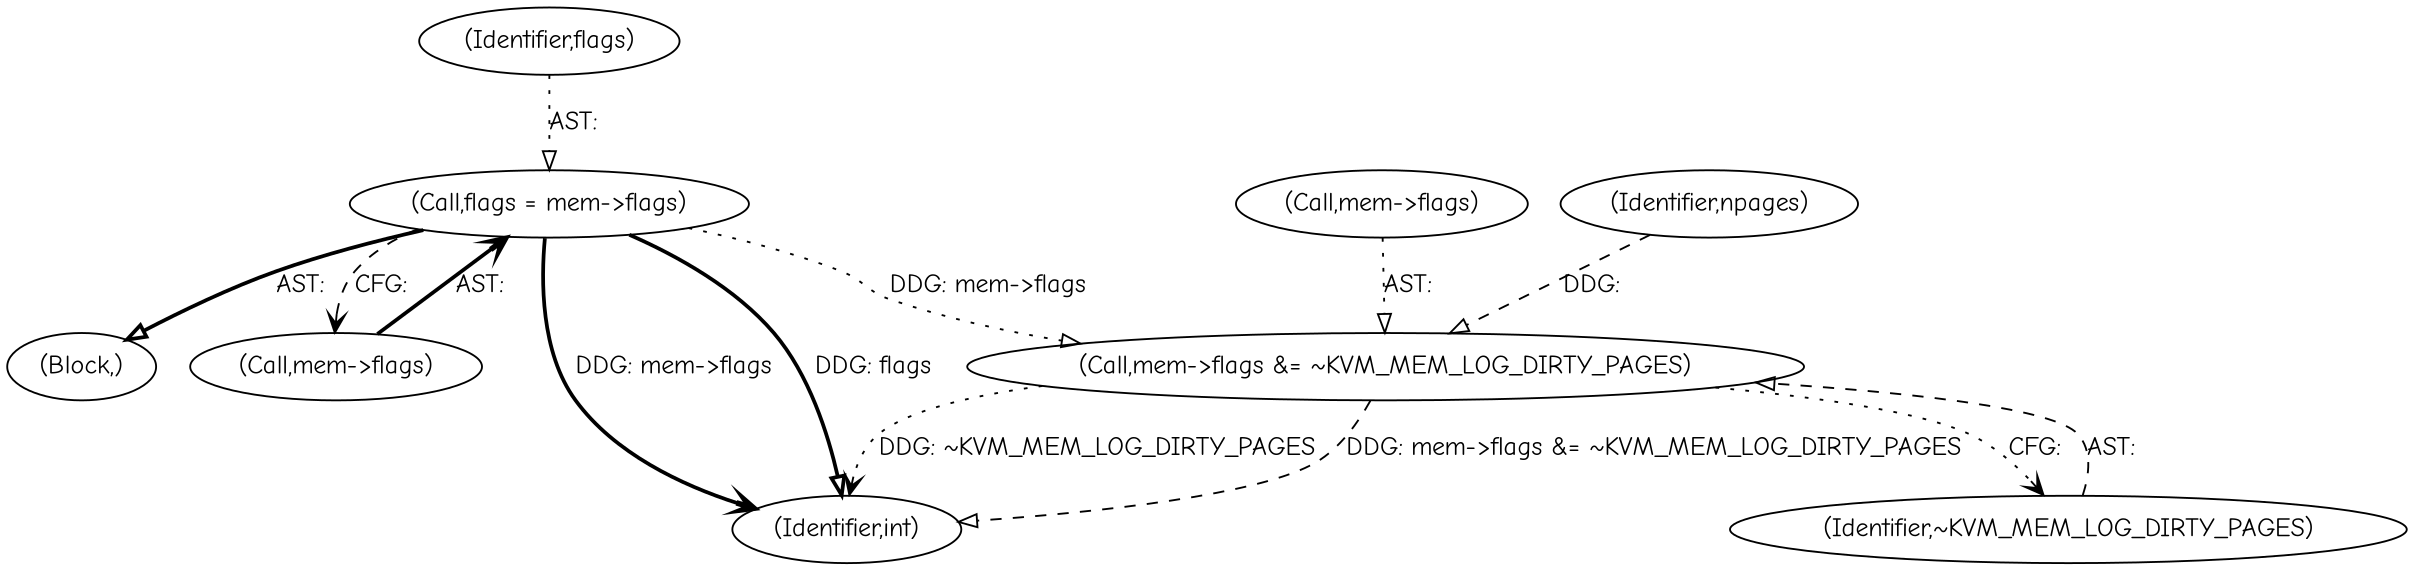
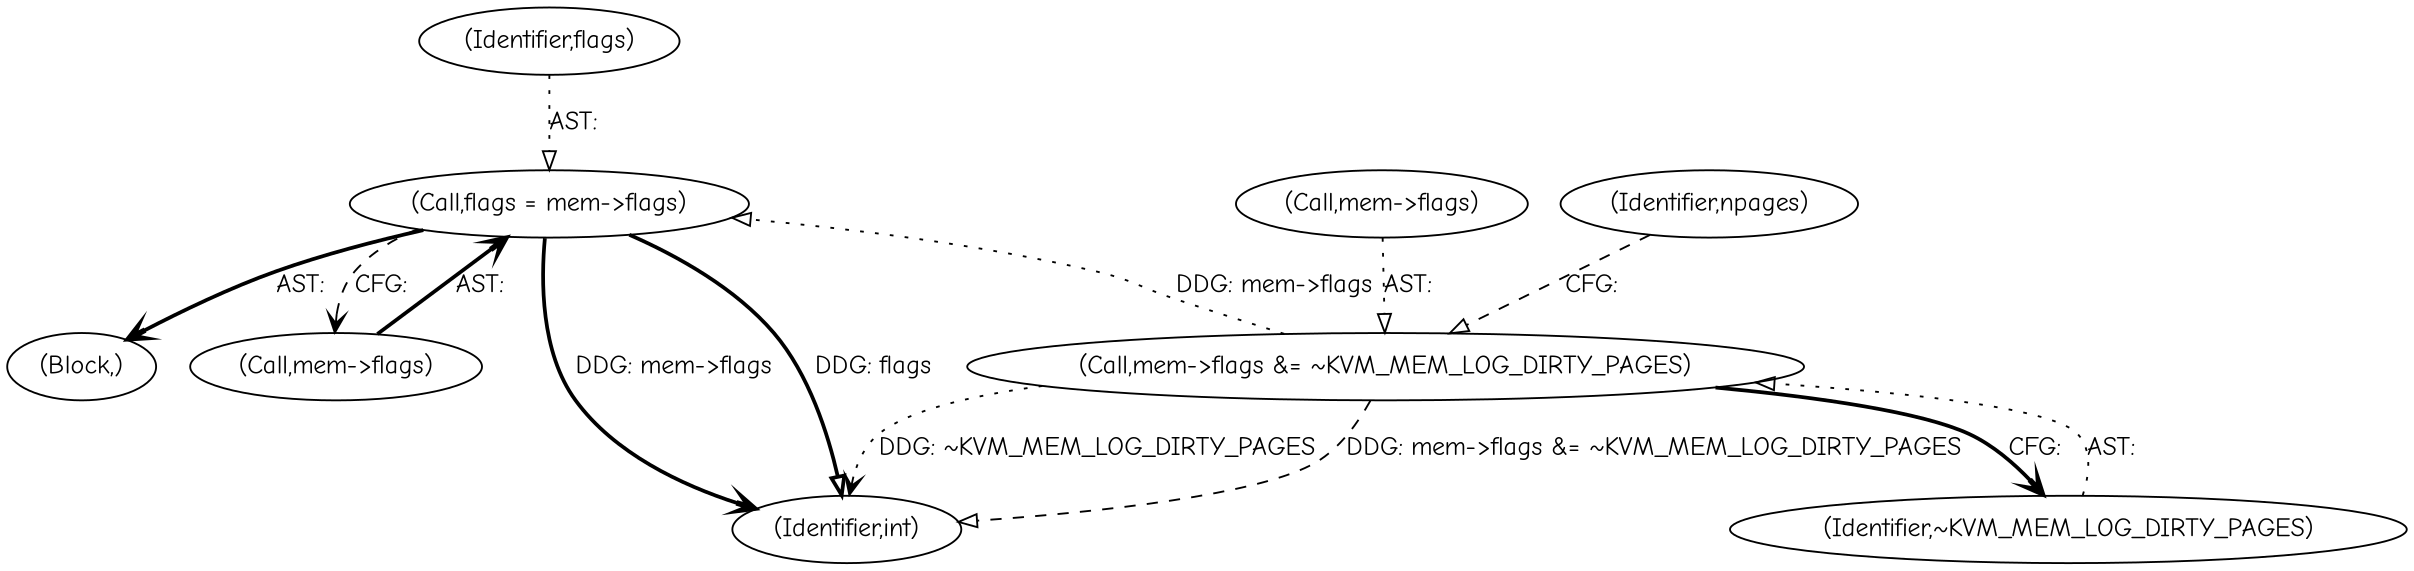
edge "(Call,flags = mem->flags)" -> "(Block,)": arrowhead onormal -> vee
edge "(Identifier,npages)" -> "(Call,mem->flags &= ~KVM_MEM_LOG_DIRTY_PAGES)": label "DDG: " -> "CFG: "
edge "(Call,flags = mem->flags)" -> "(Call,mem->flags &= ~KVM_MEM_LOG_DIRTY_PAGES)": reversed
edge "(Identifier,~KVM_MEM_LOG_DIRTY_PAGES)" -> "(Call,mem->flags &= ~KVM_MEM_LOG_DIRTY_PAGES)": style dashed -> dotted
edge "(Call,mem->flags &= ~KVM_MEM_LOG_DIRTY_PAGES)" -> "(Identifier,~KVM_MEM_LOG_DIRTY_PAGES)": style dotted -> bold
